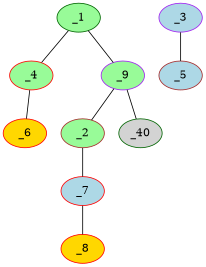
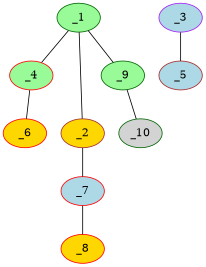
node "_9": color purple -> darkgreen
edge "_9" -- "_2": now "_1" -- "_2"
node "_2": fillcolor palegreen -> gold
node "_40": label "_40" -> "_10"
